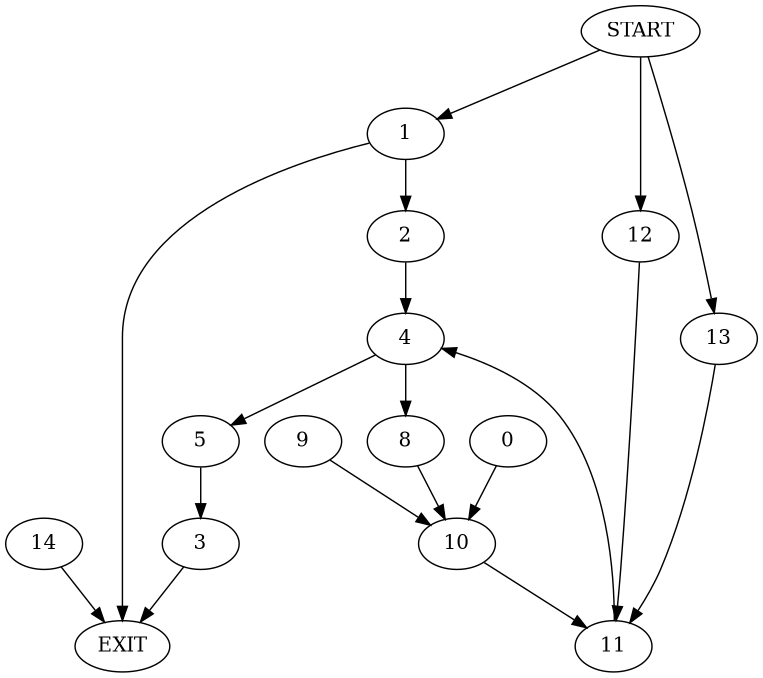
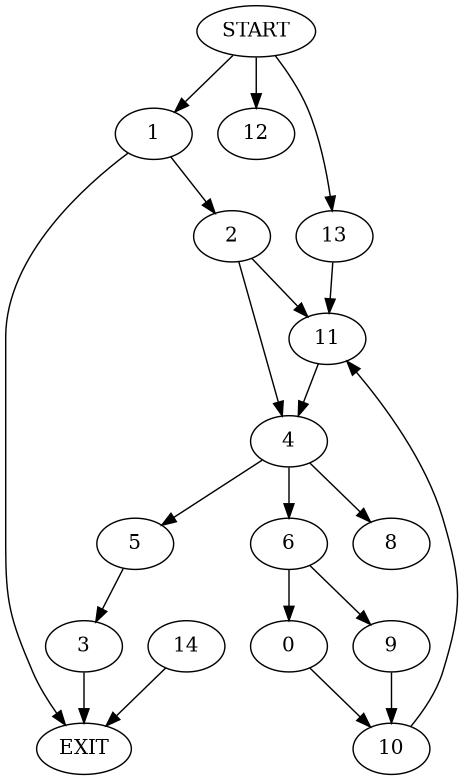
edge "12" -> "11": now "2" -> "11"
edge "8" -> "10": removed
node "6": added
